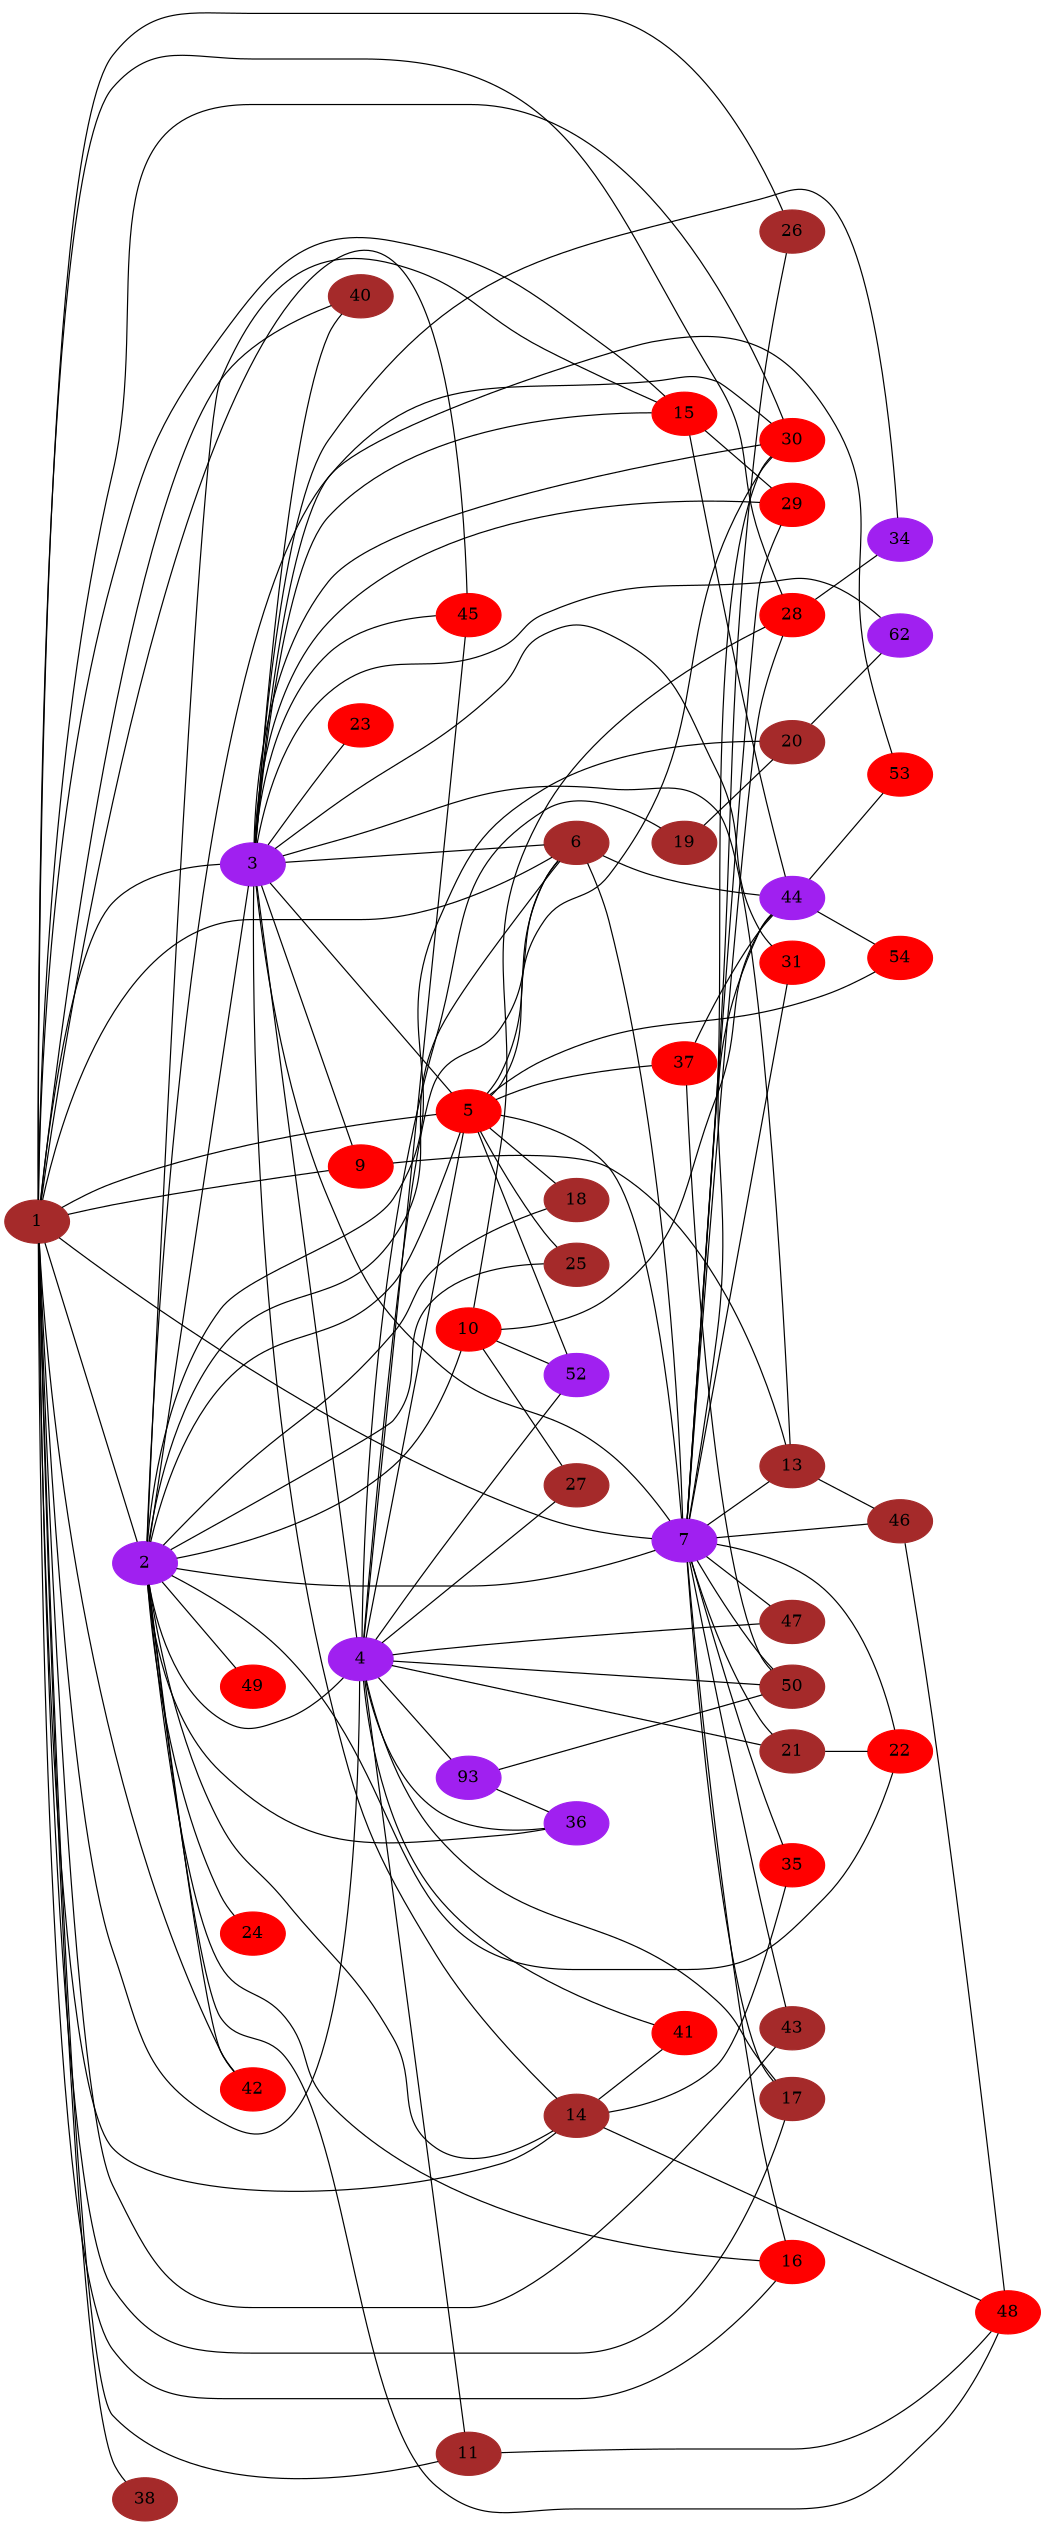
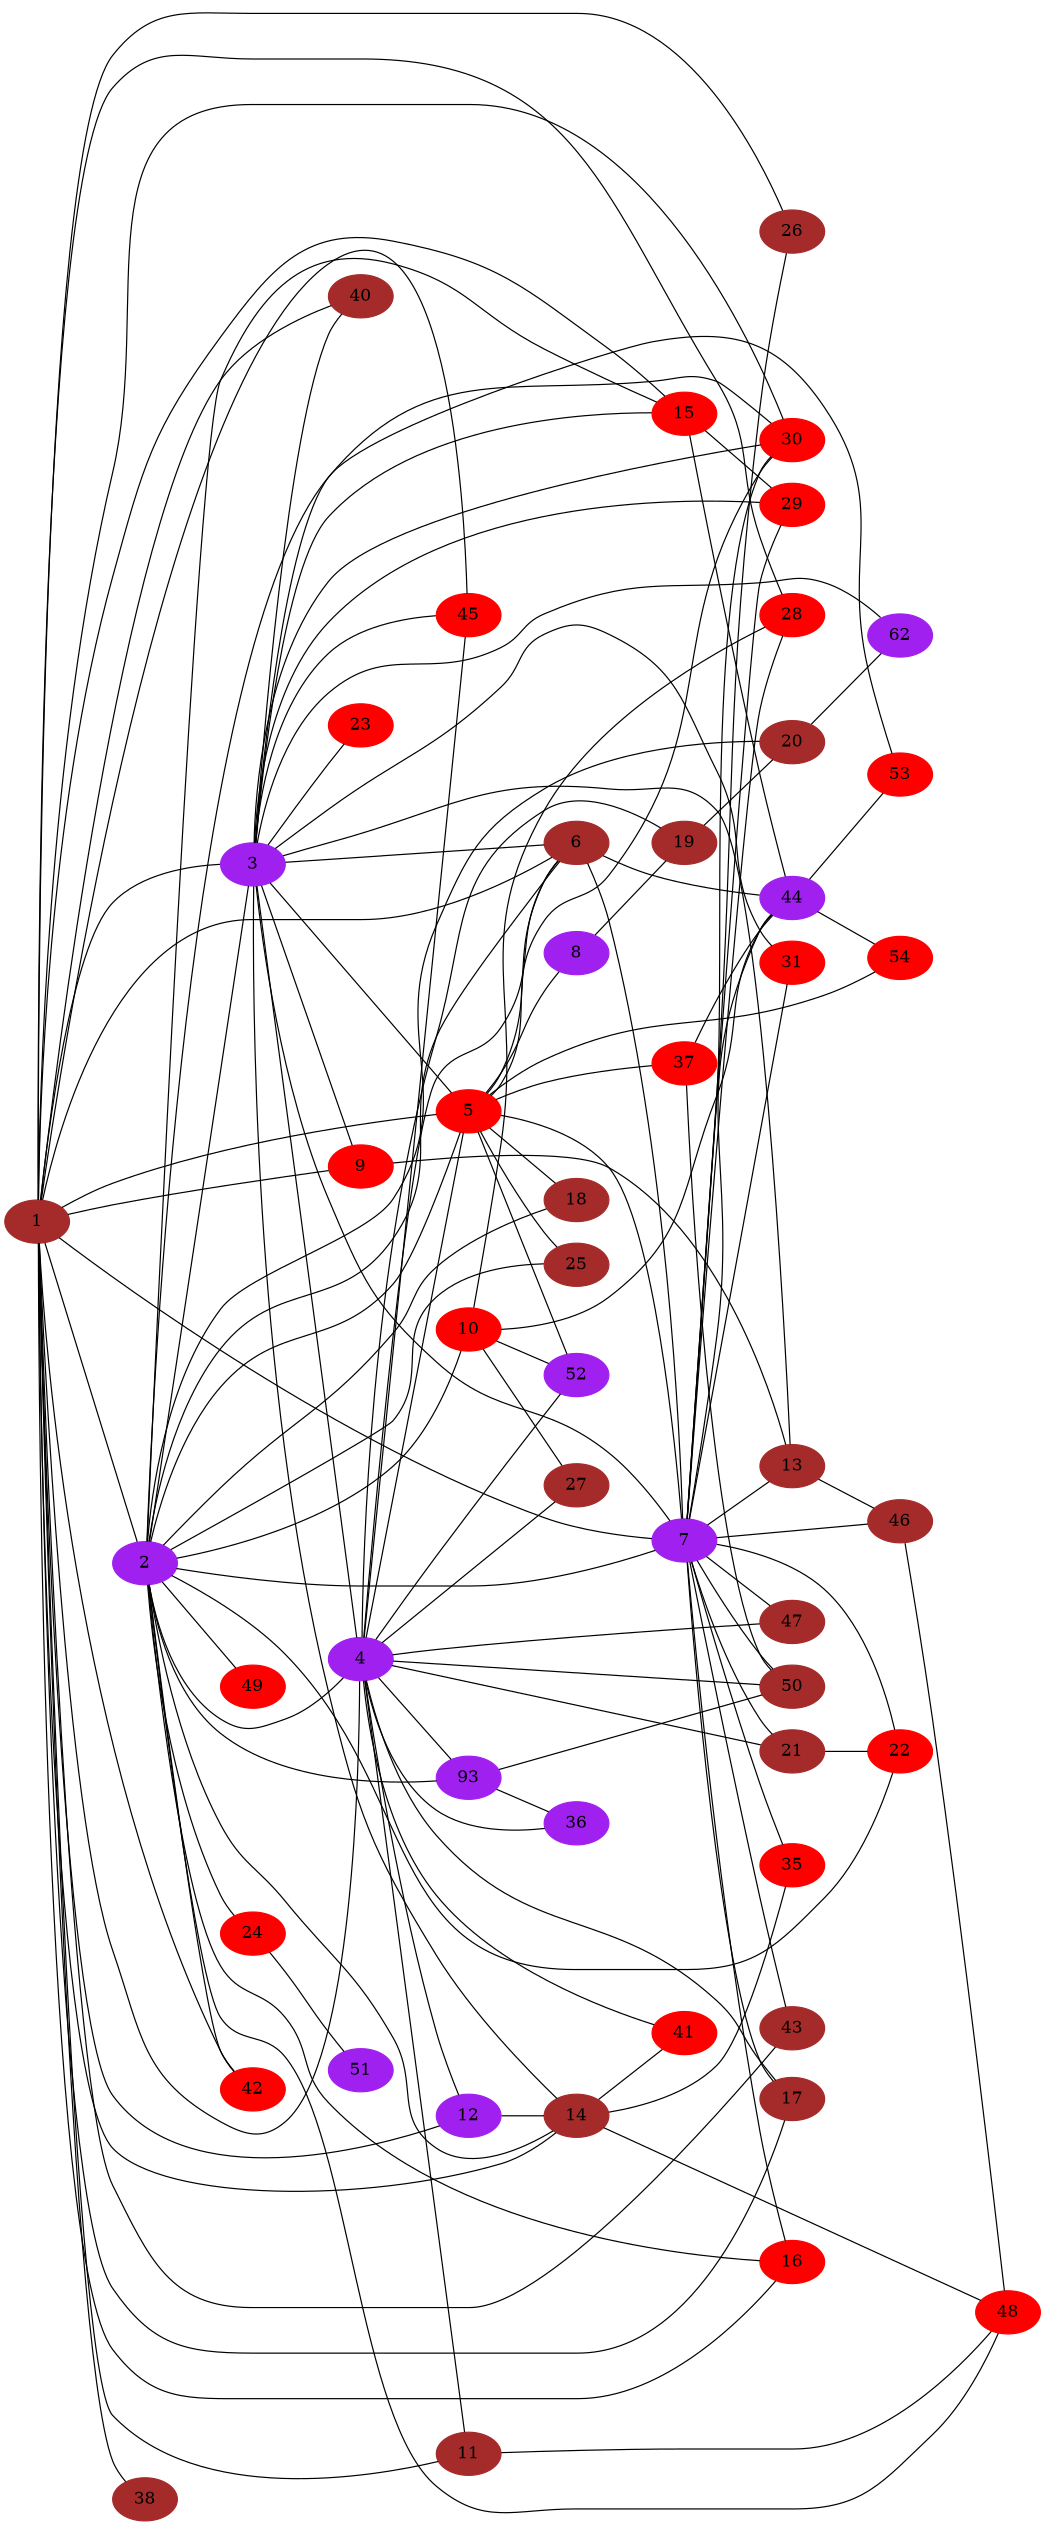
node "34": removed
node "8": added
edge "2" -- "36": now "2" -- "93"
node "51": added
node "12": added
